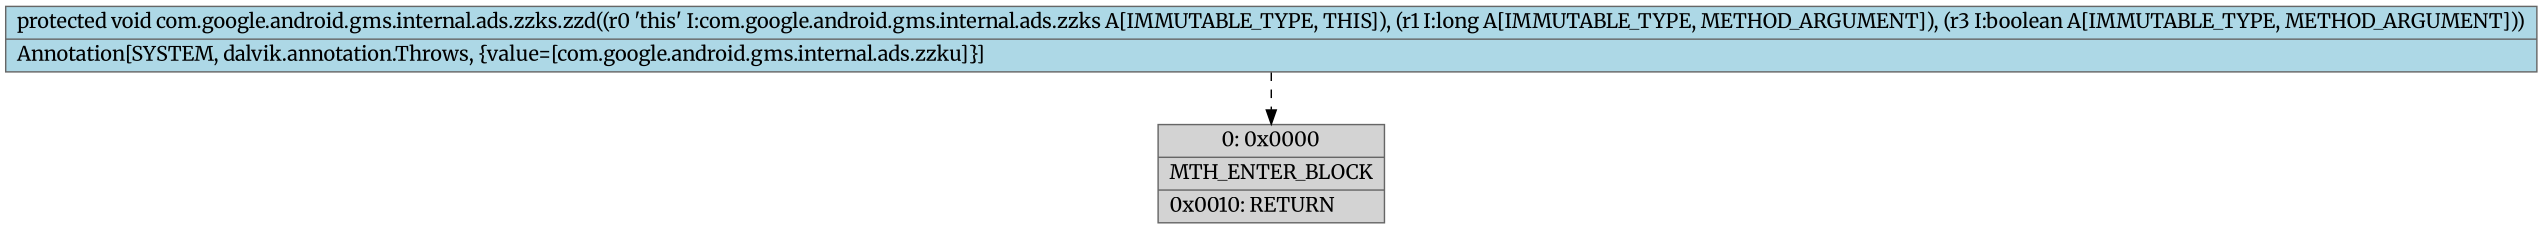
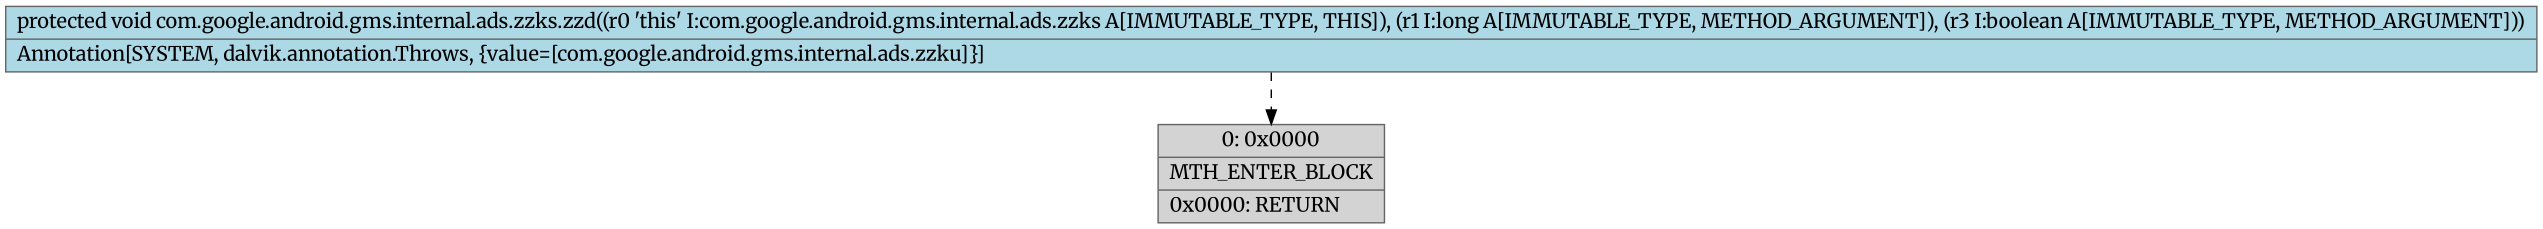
node "0: 0x0000": text "0x0010: RETURN" -> "0x0000: RETURN"
